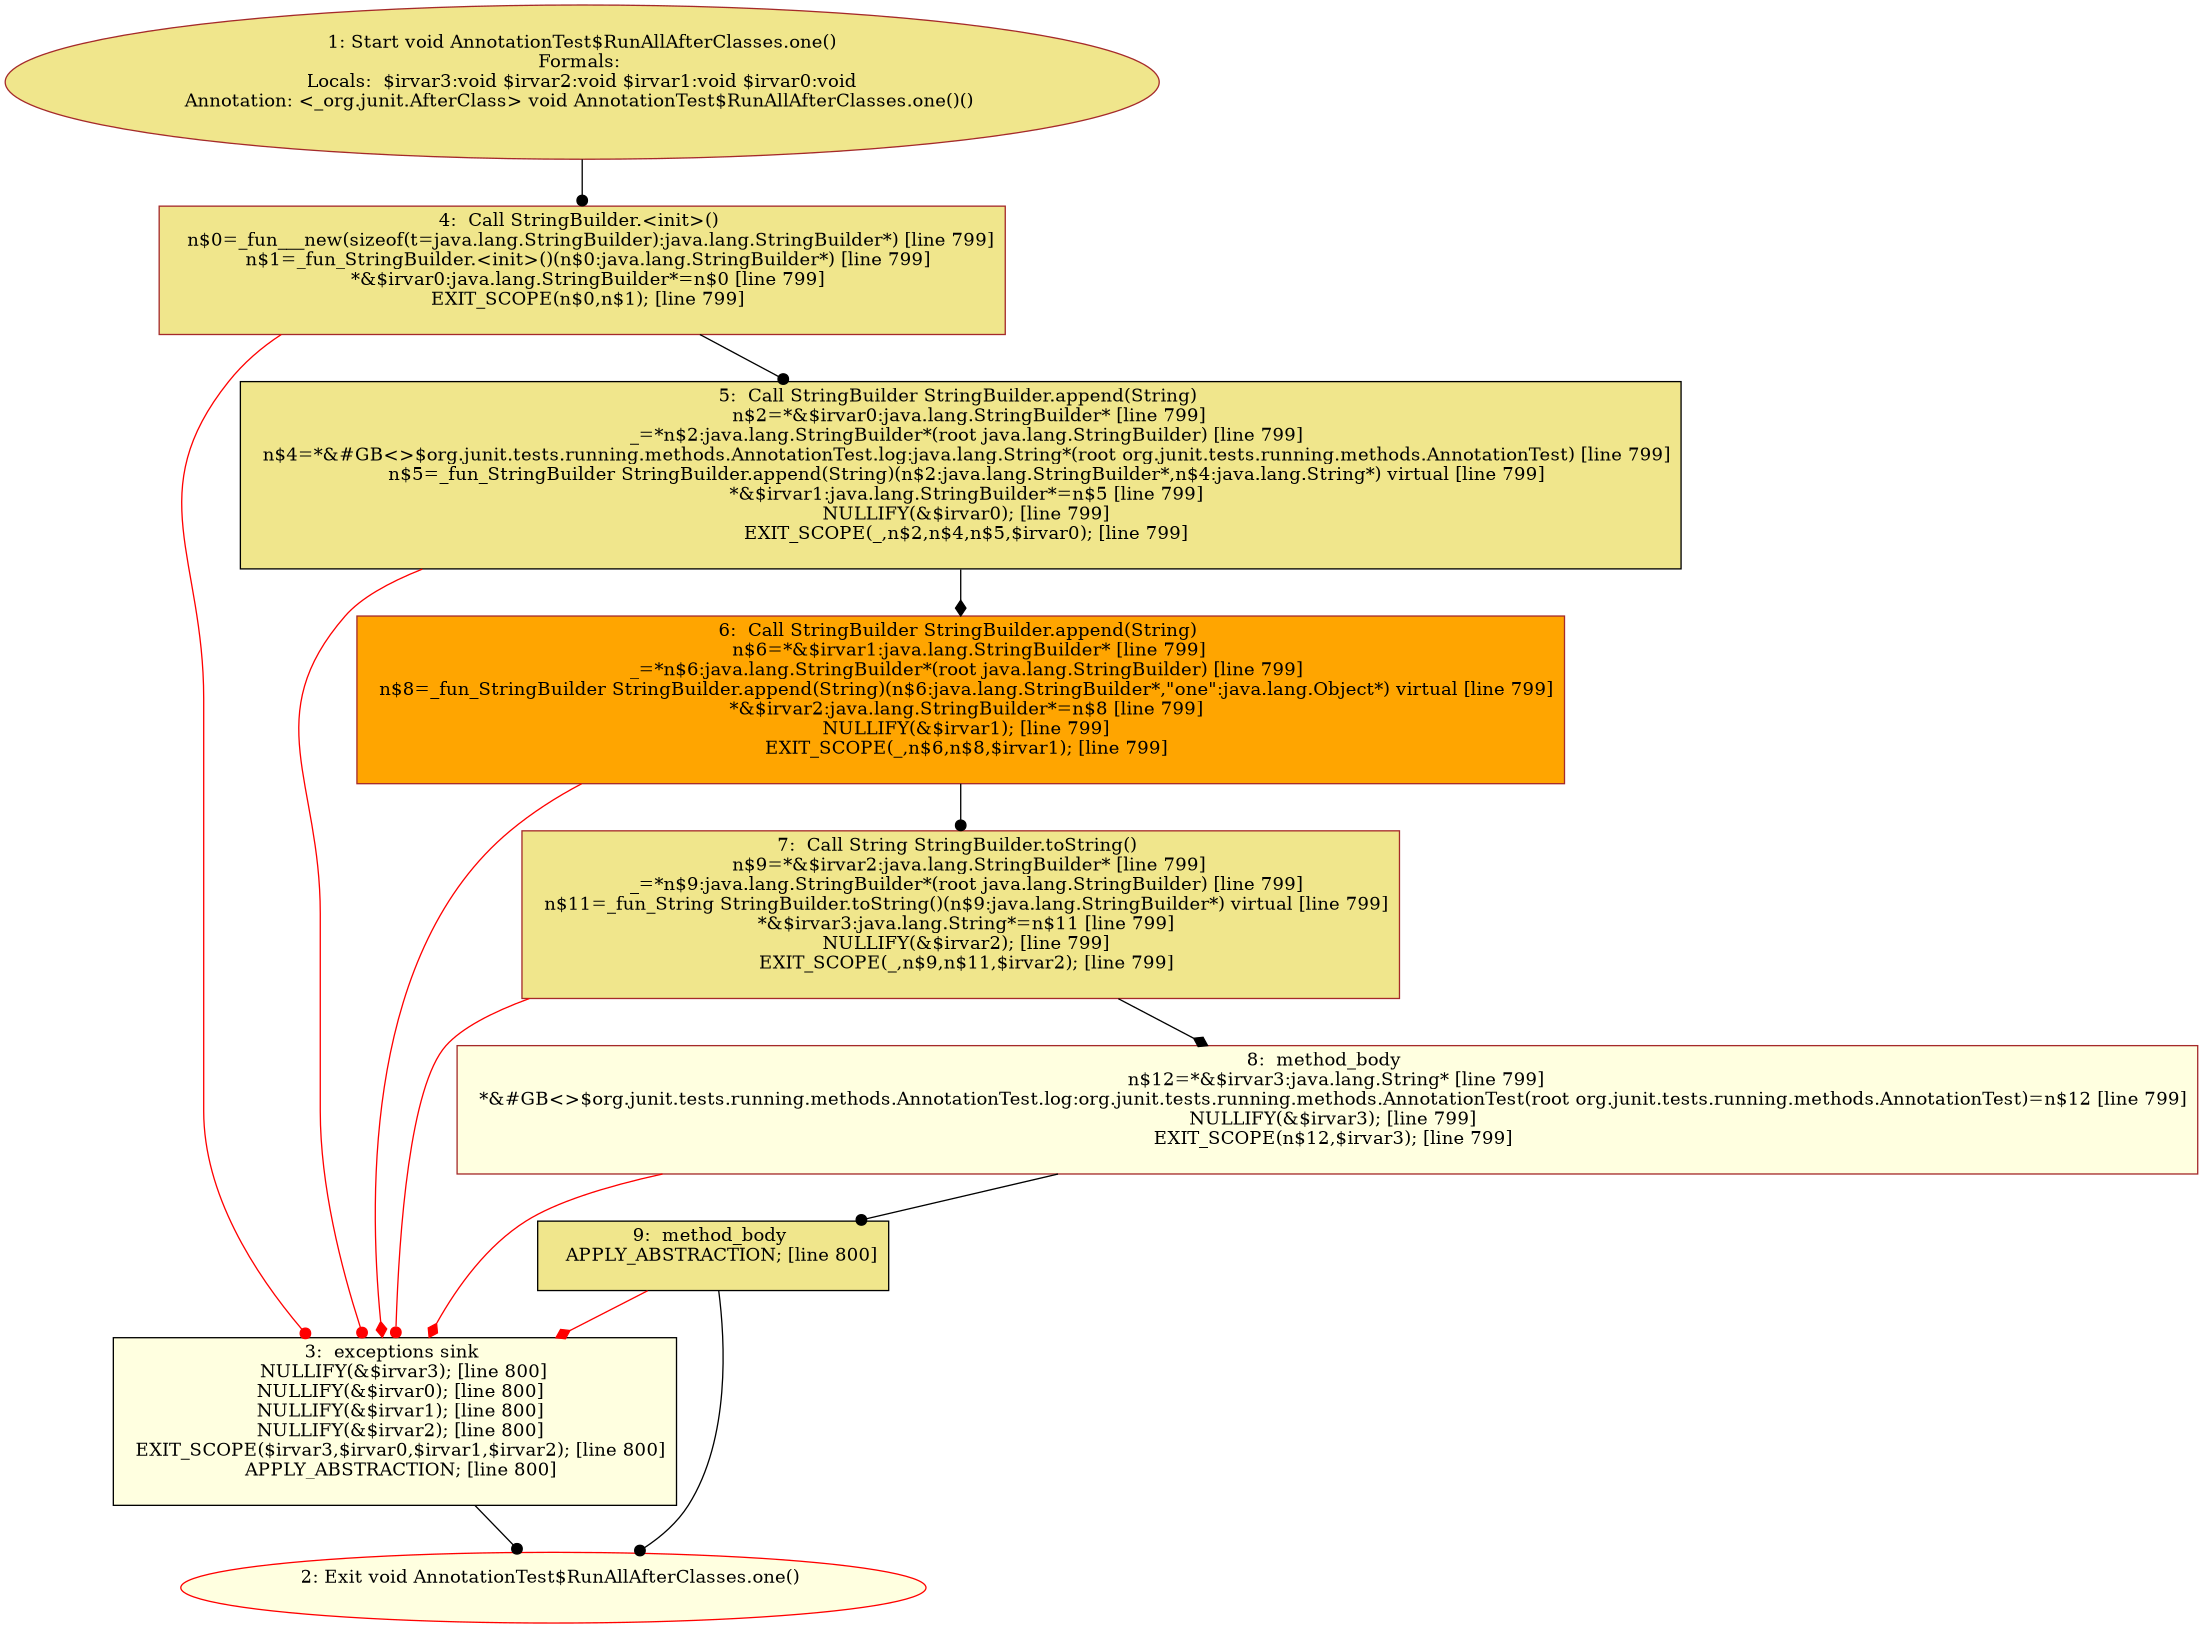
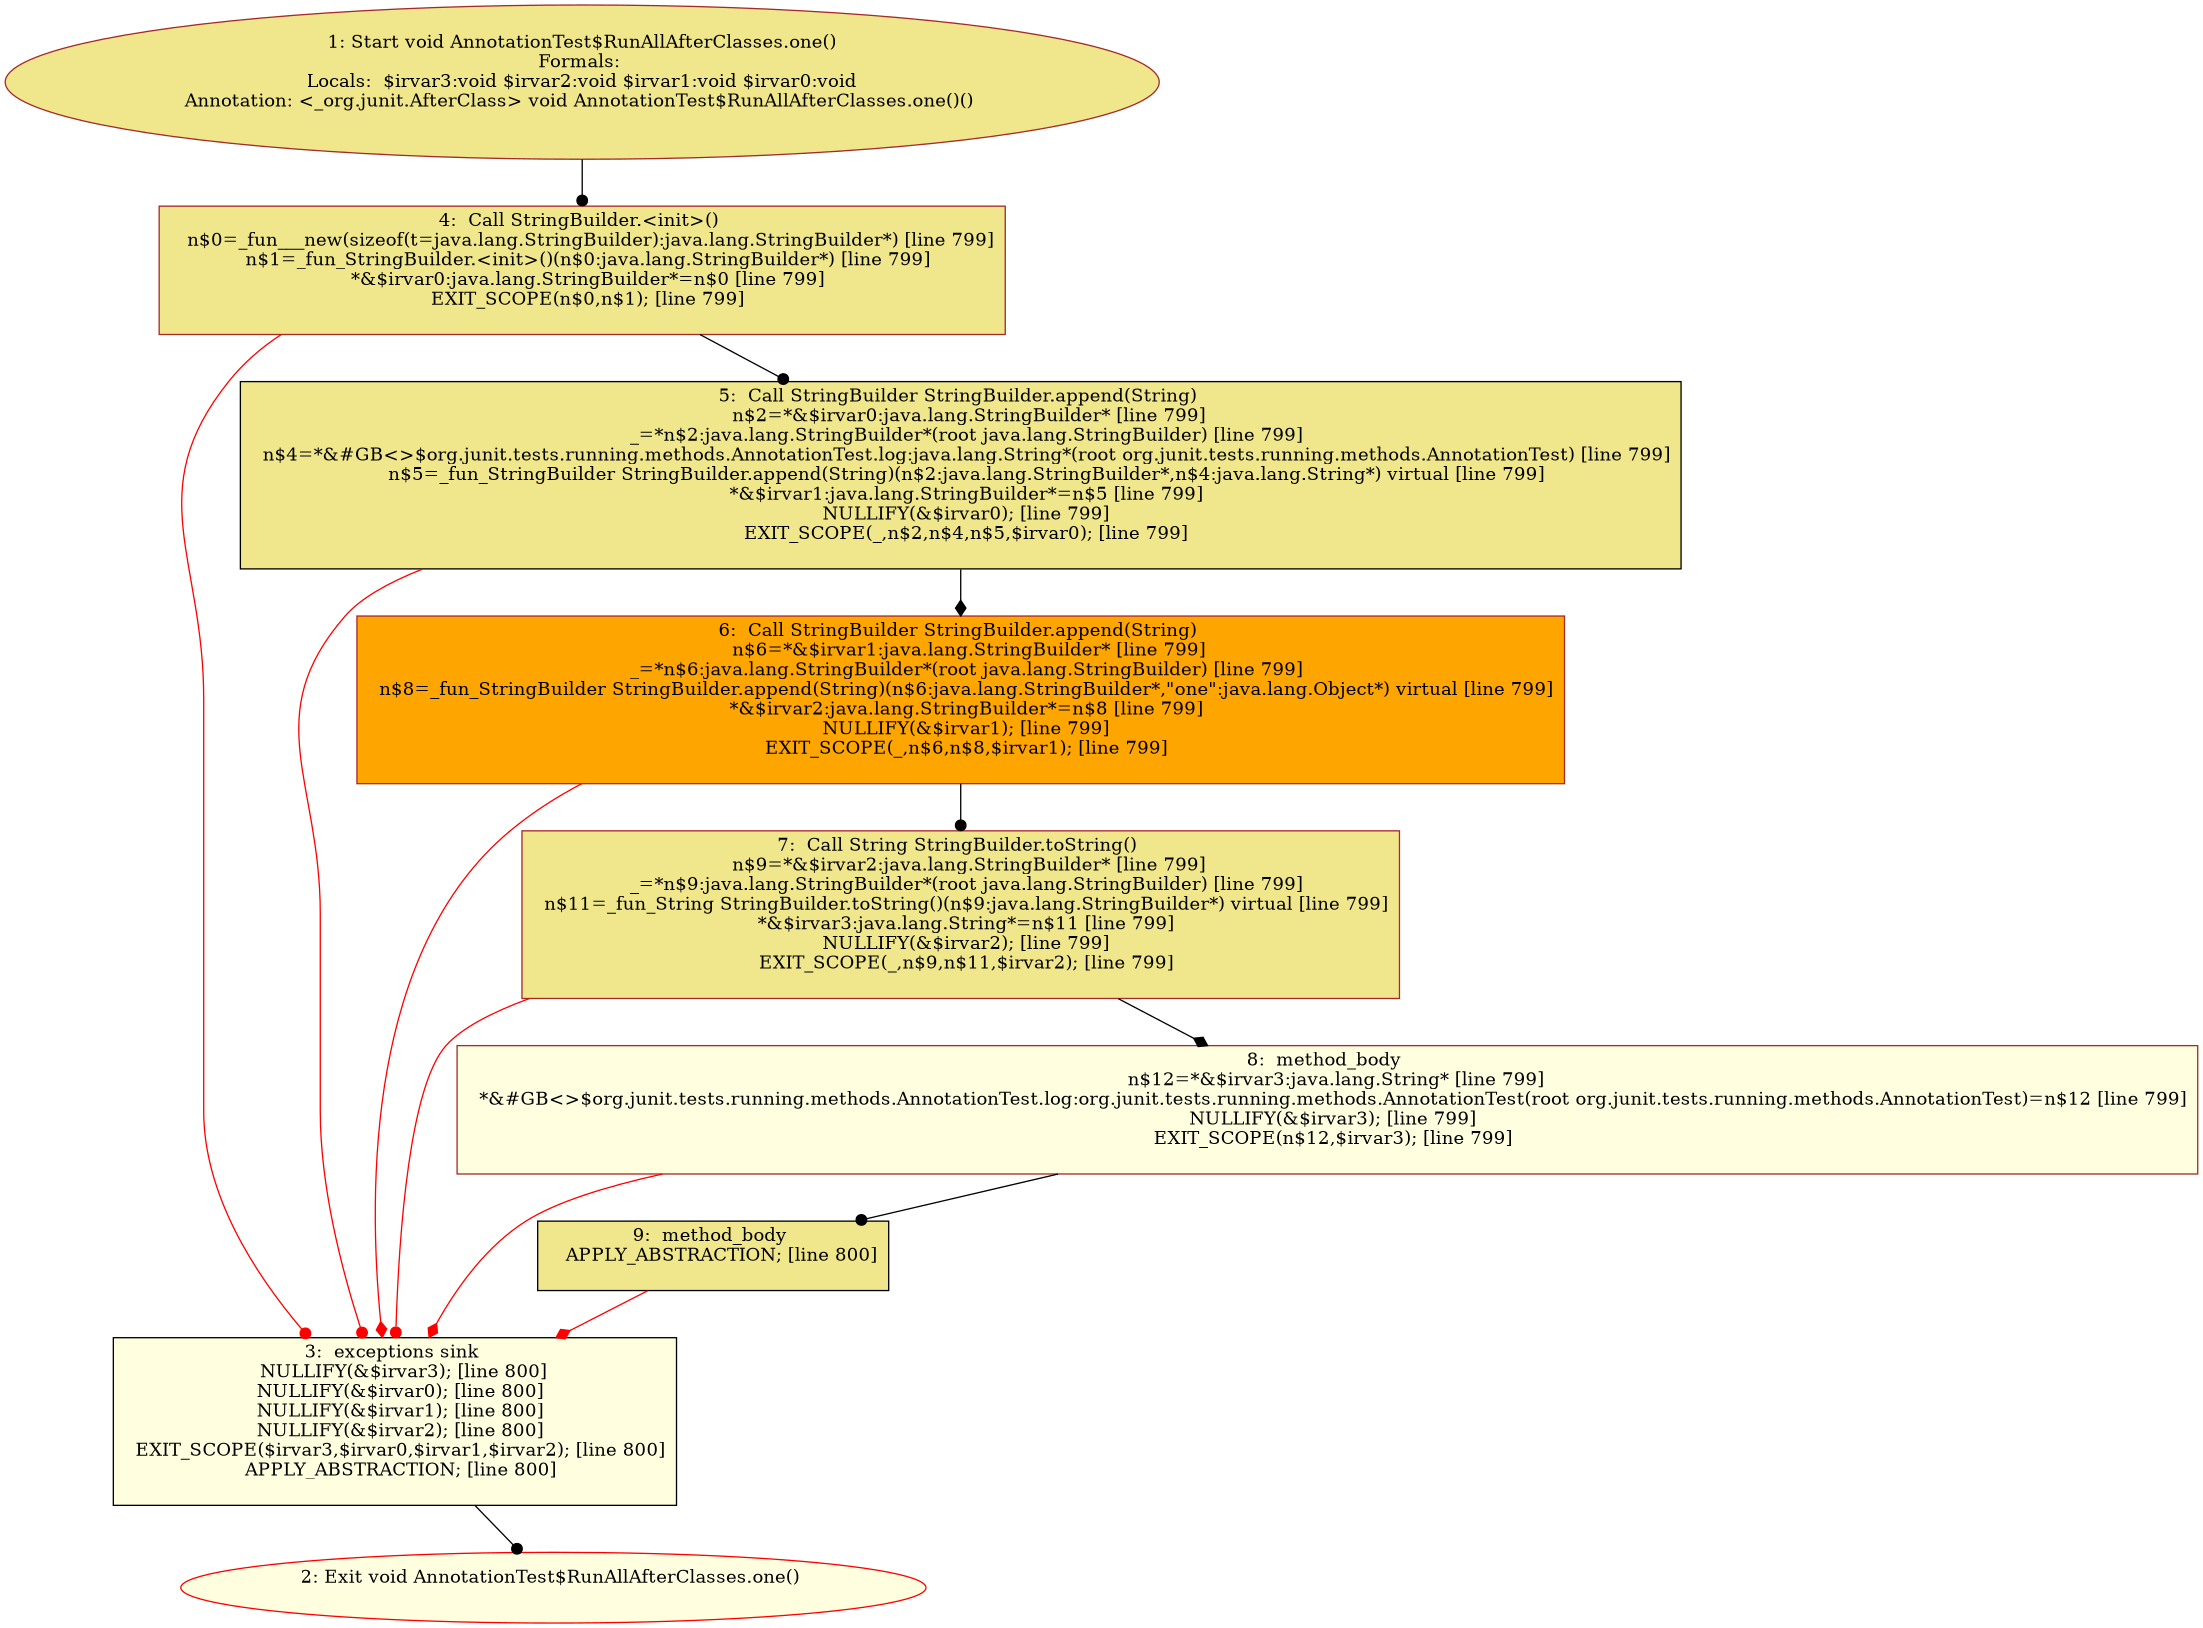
edge "9:  method_body APPLY_ABSTRACTION; [line 800]" -> "2: Exit void AnnotationTest$RunAllAfterClasses.one()": removed
